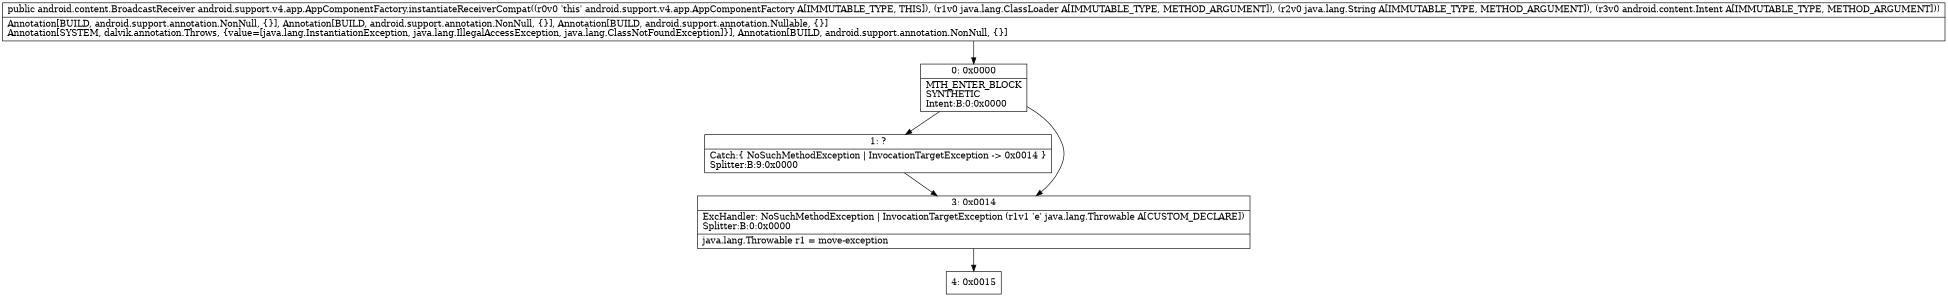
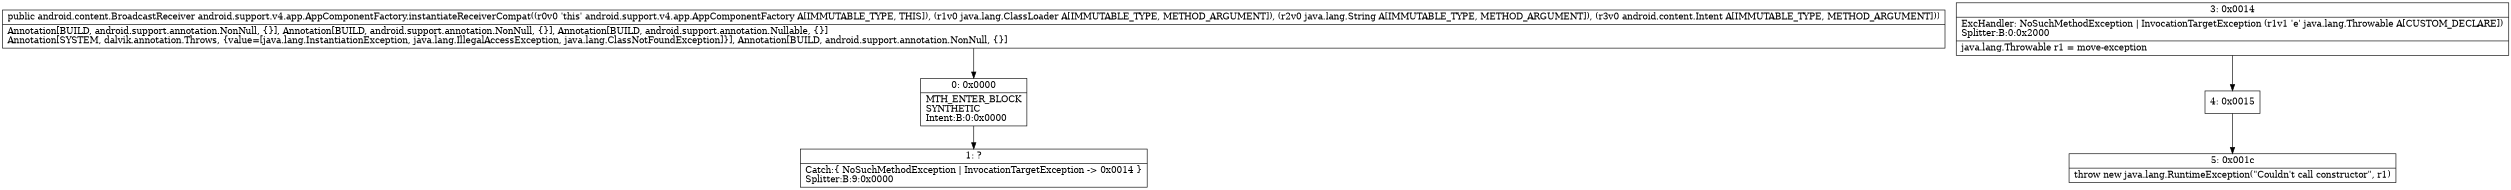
edge "0: 0x0000" -> "3: 0x0014": removed
node "5: 0x001c": added
edge "1: ?" -> "3: 0x0014": removed
node "3: 0x0014": text "Splitter:B:0:0x0000" -> "Splitter:B:0:0x2000"
